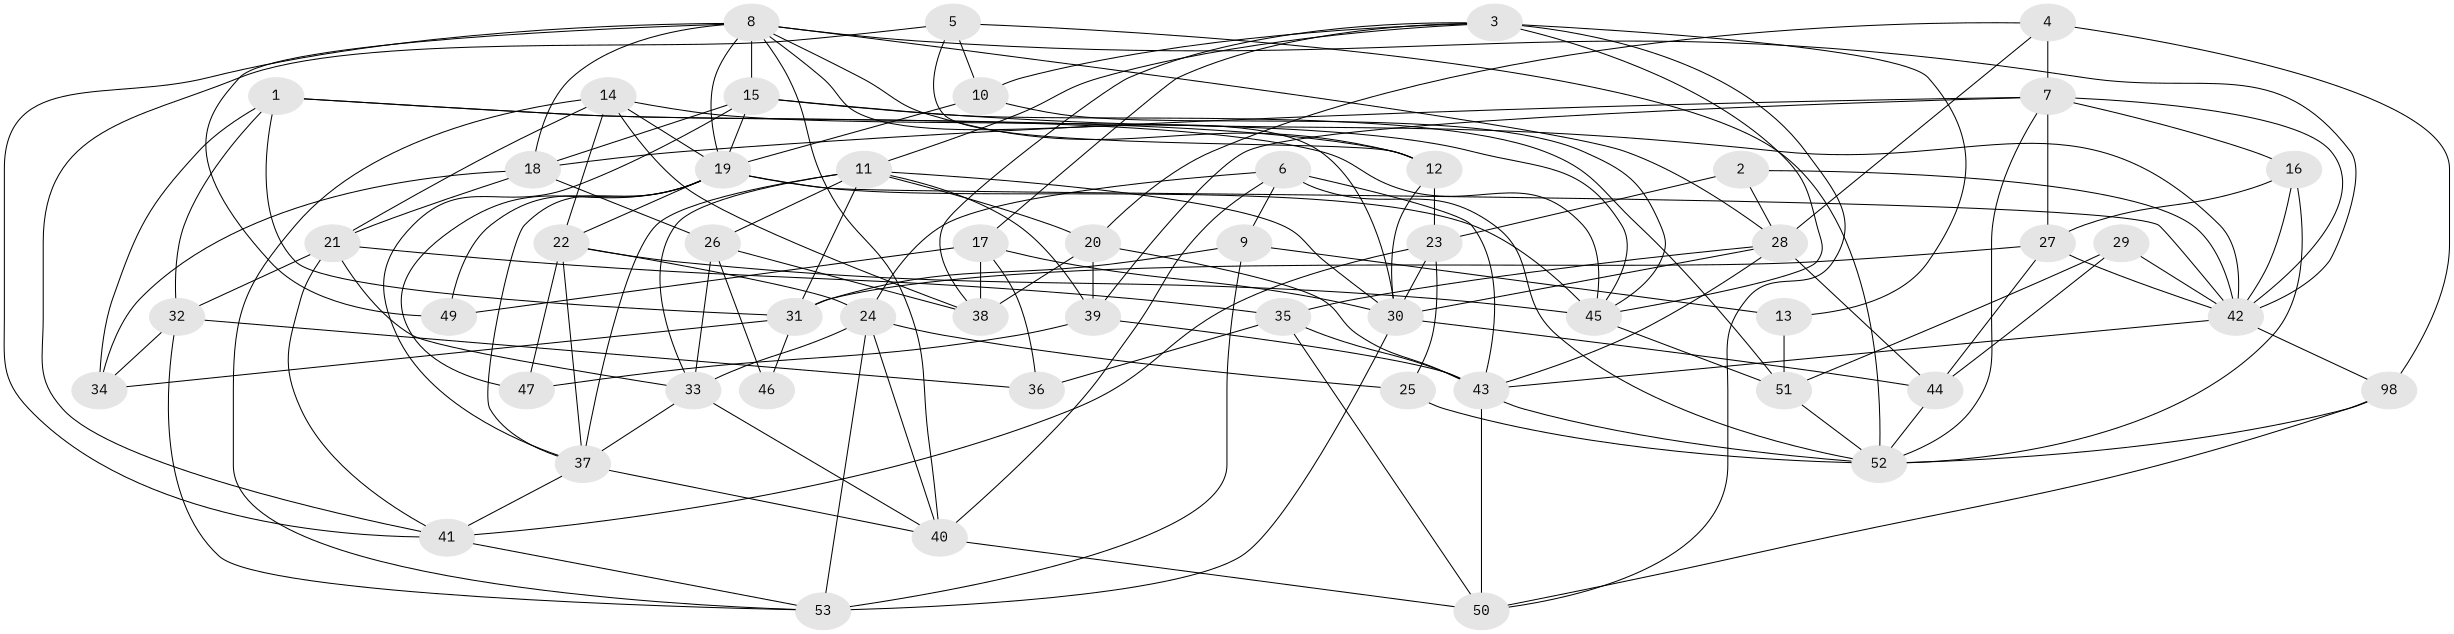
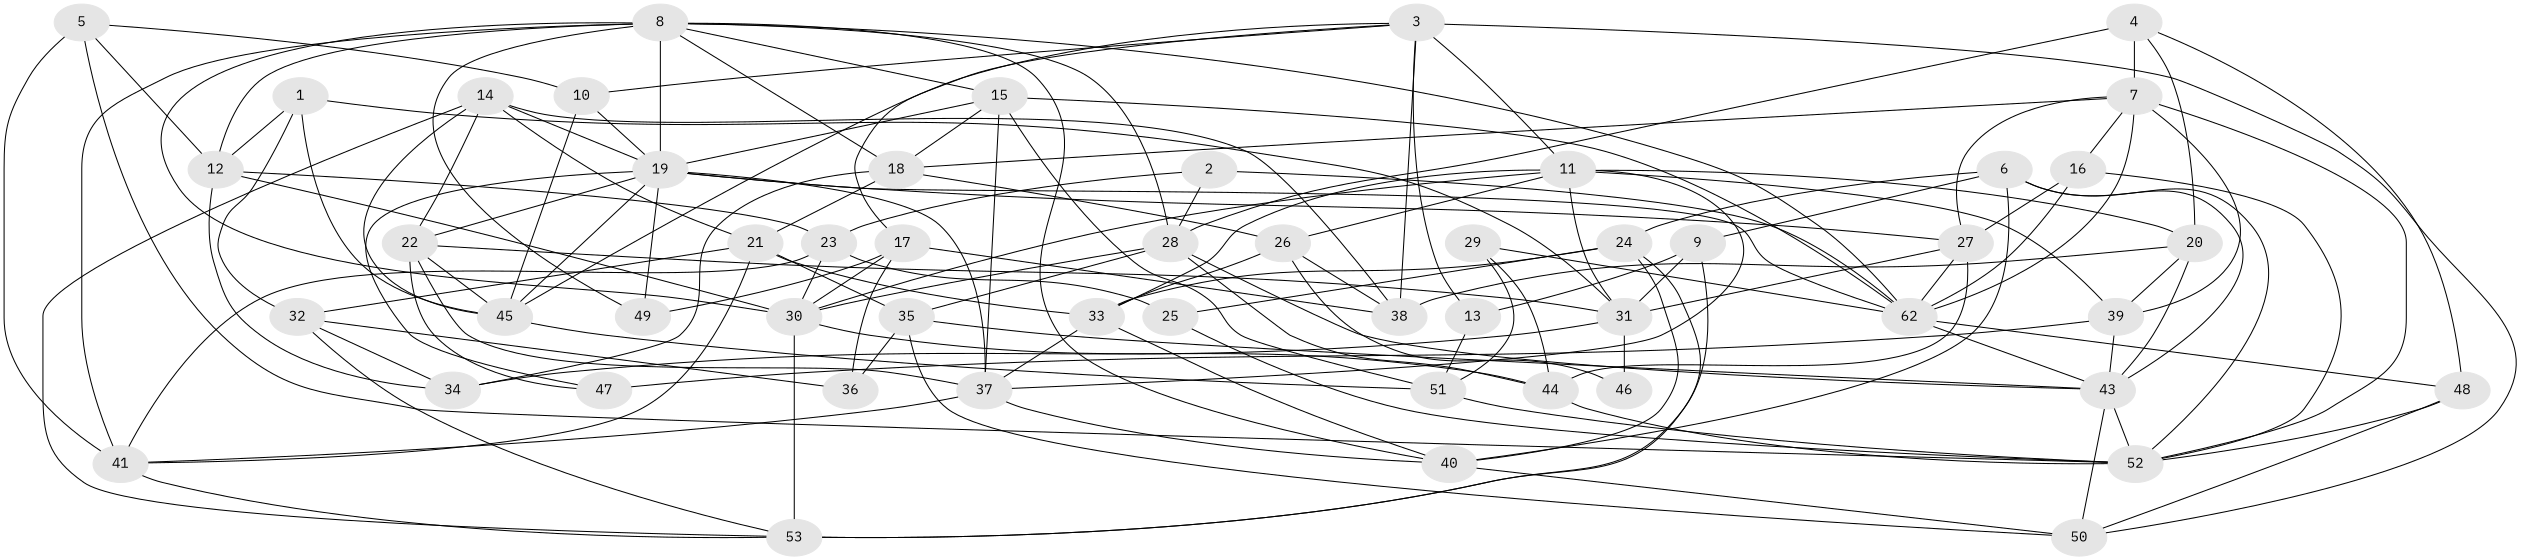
edge "19" -- "27": added
edge "1" -- "34": now "12" -- "34"
edge "22" -- "24": now "22" -- "31"
node "42": label "42" -> "62"
node "98": label "98" -> "48"
